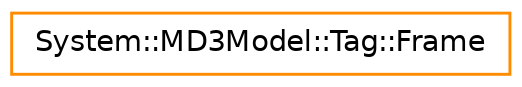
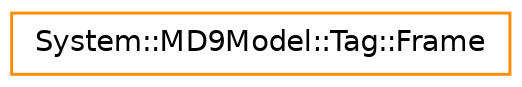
node "System::MD3Model::Tag::Frame": label "System::MD3Model::Tag::Frame" -> "System::MD9Model::Tag::Frame"
